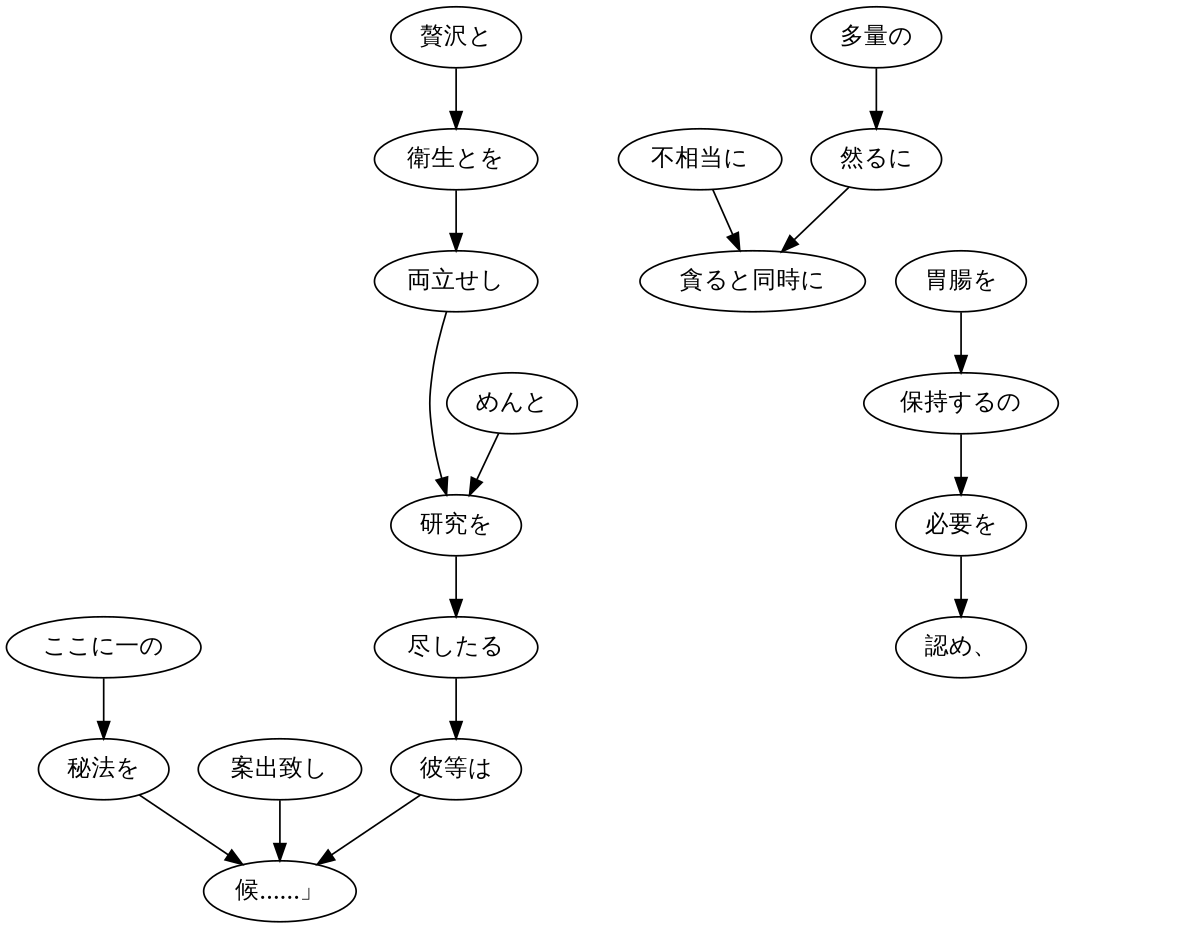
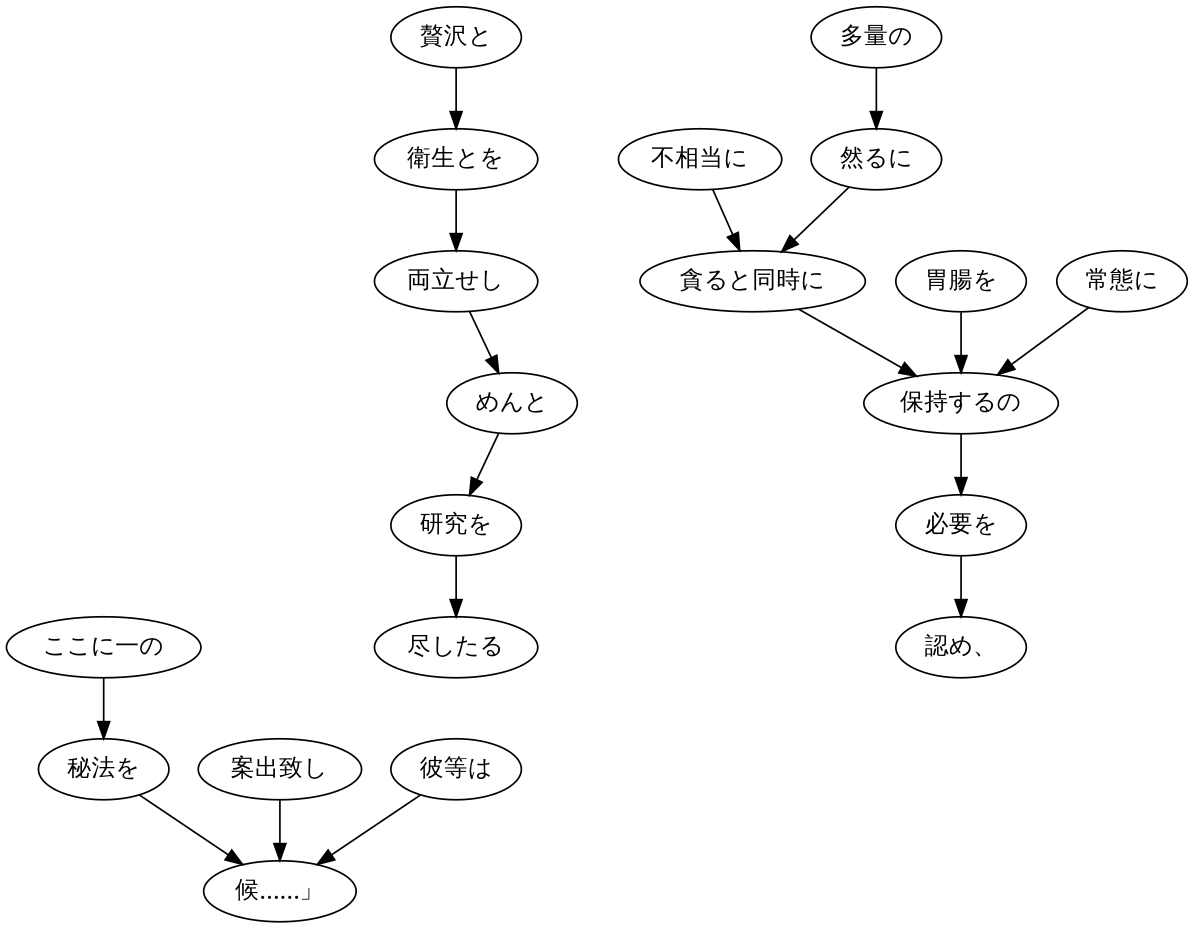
node "常態に": added
edge "貪ると同時に" -> "保持するの": added
edge "両立せし" -> "研究を": now "両立せし" -> "めんと"
edge "尽したる" -> "彼等は": removed
